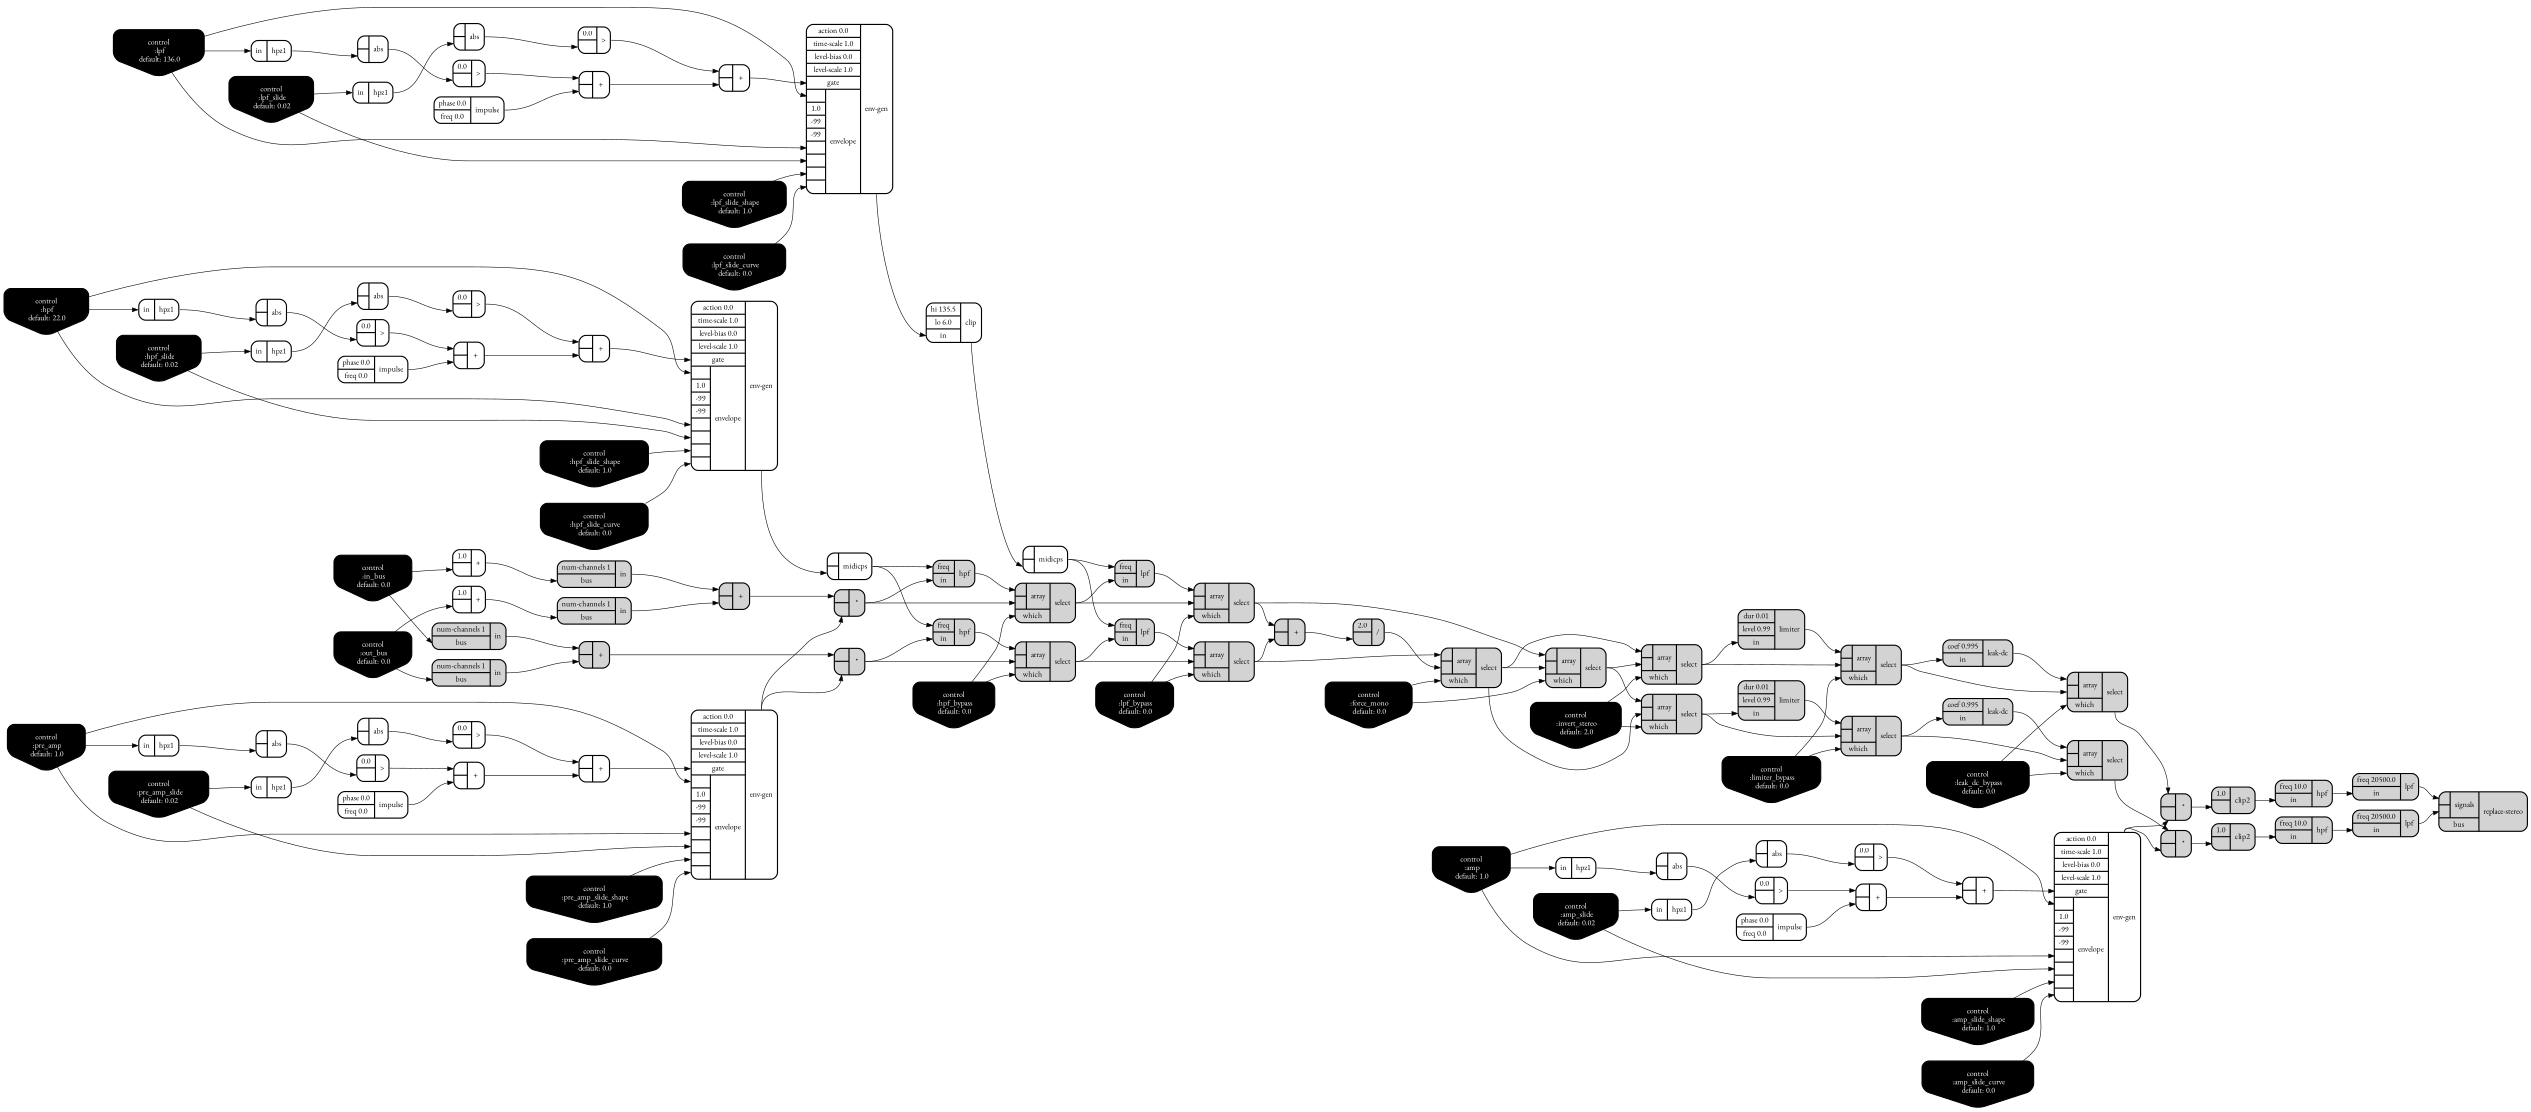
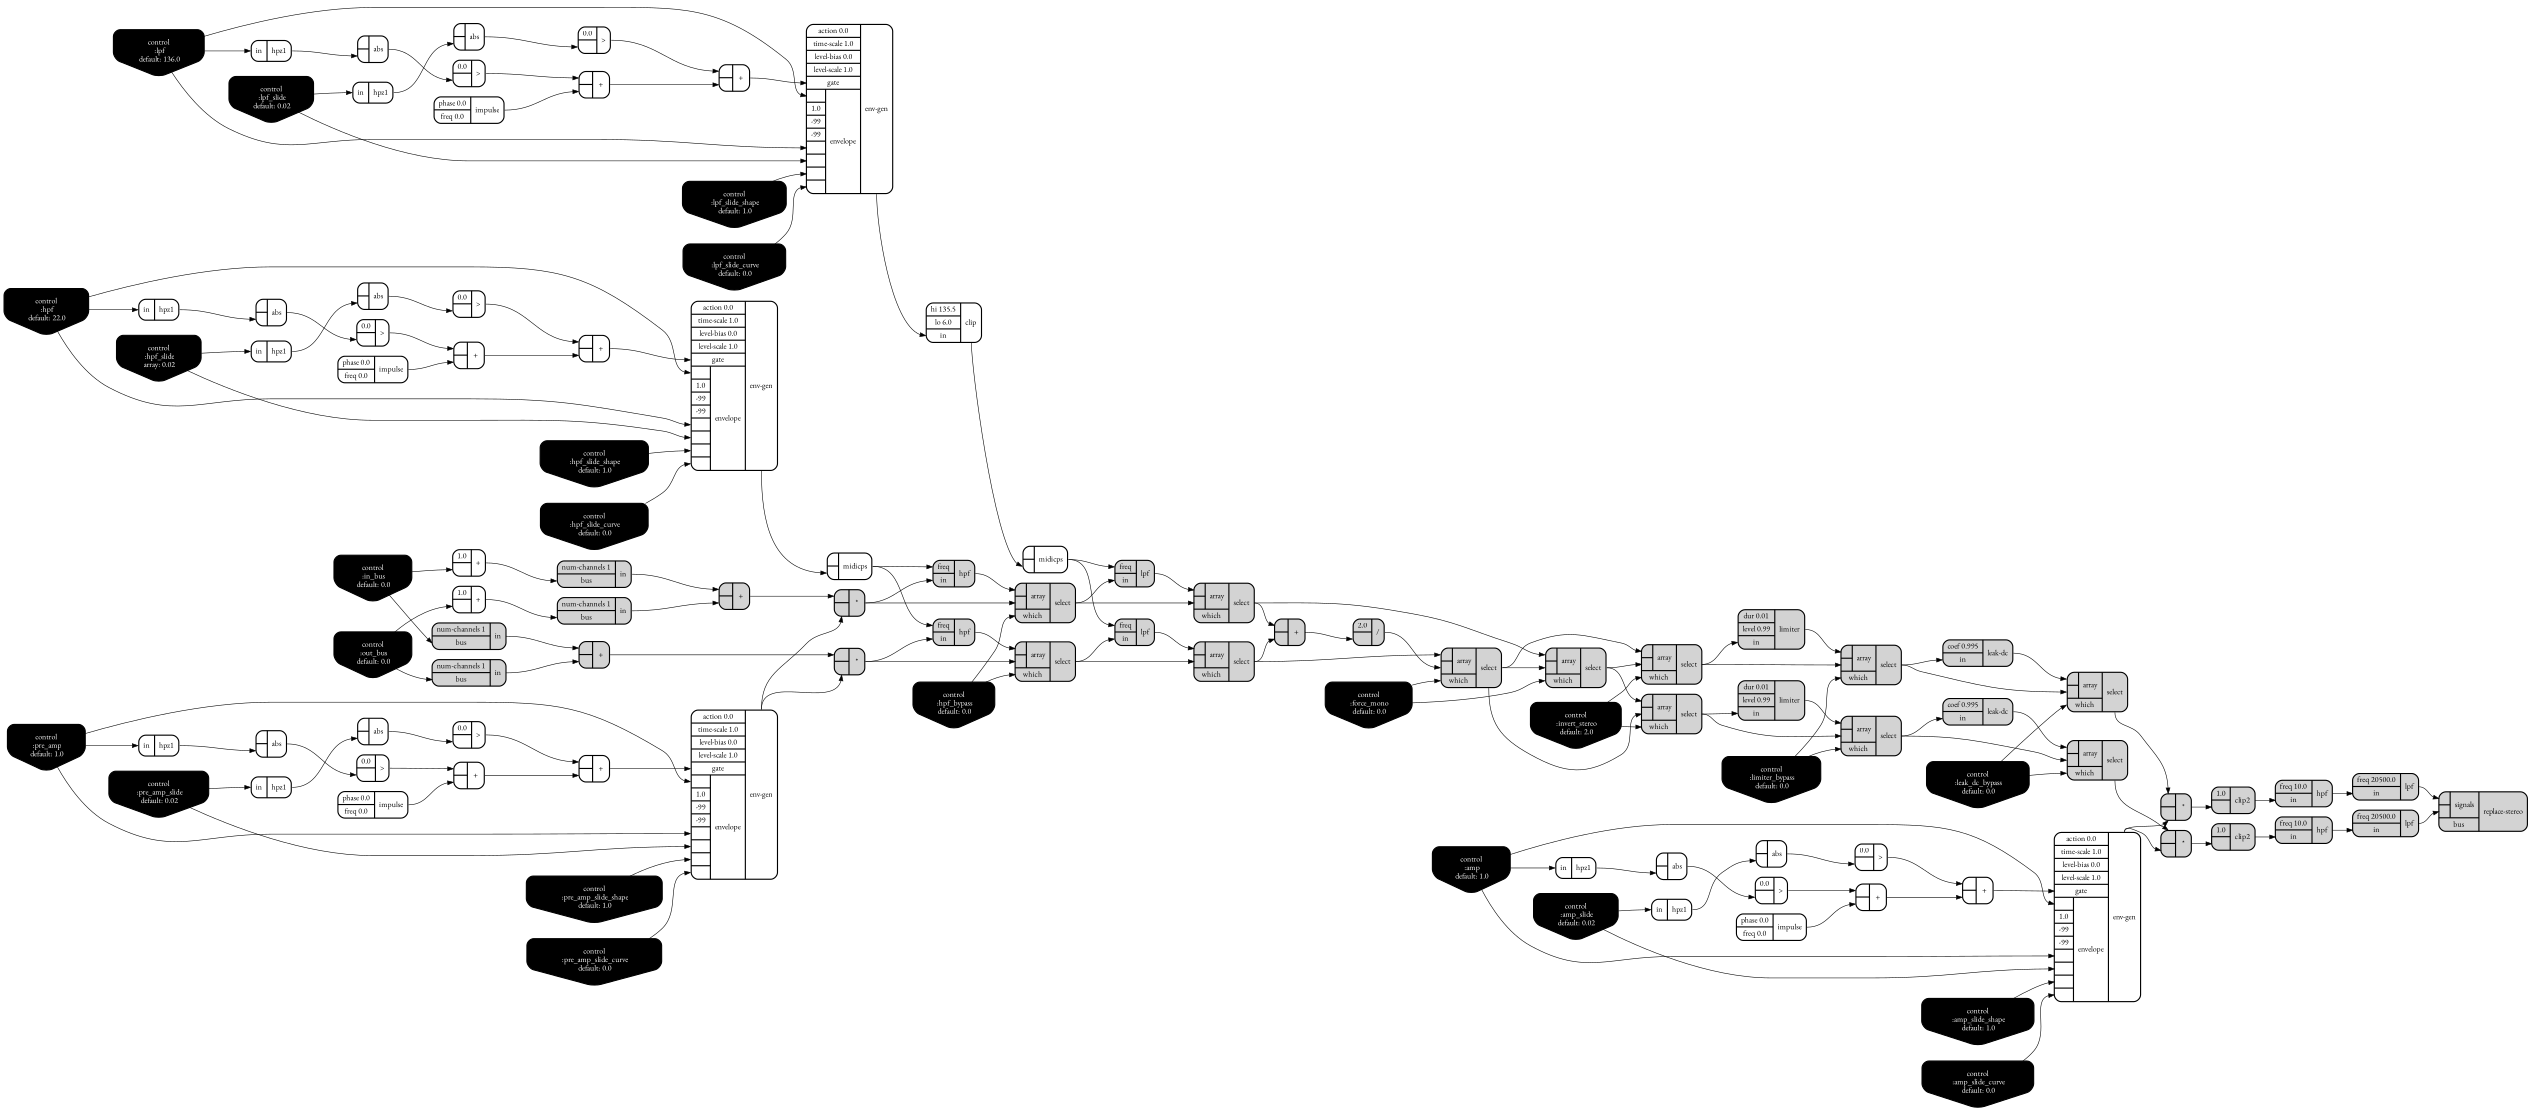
node "control :hpf_slide default: 0.02": label "control :hpf_slide default: 0.02" -> "control :hpf_slide array: 0.02"
node "control :lpf_bypass default: 0.0": removed
